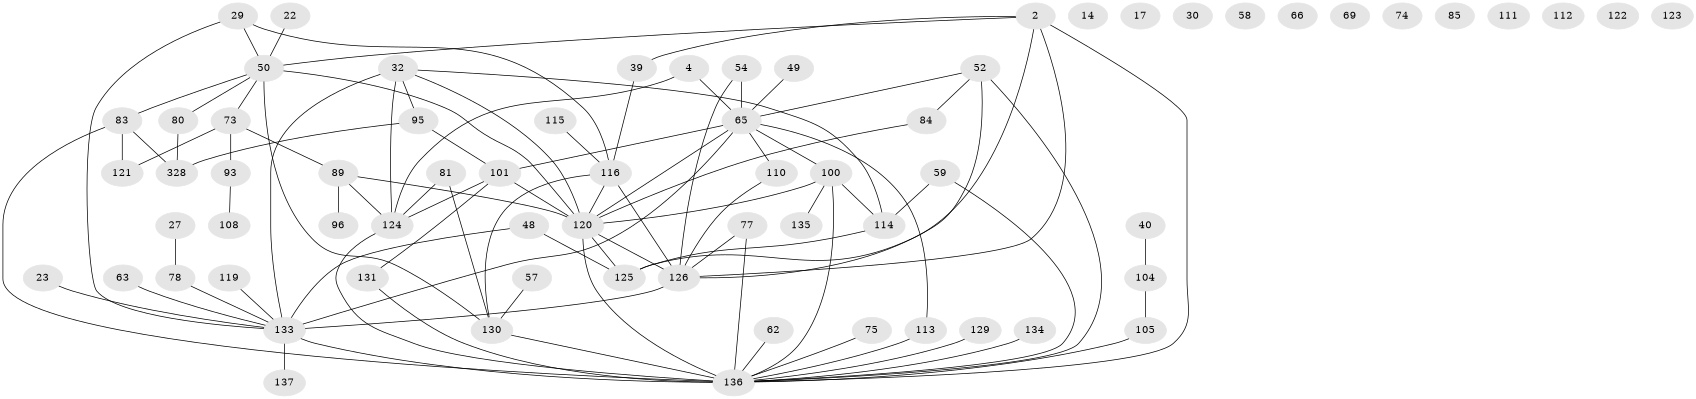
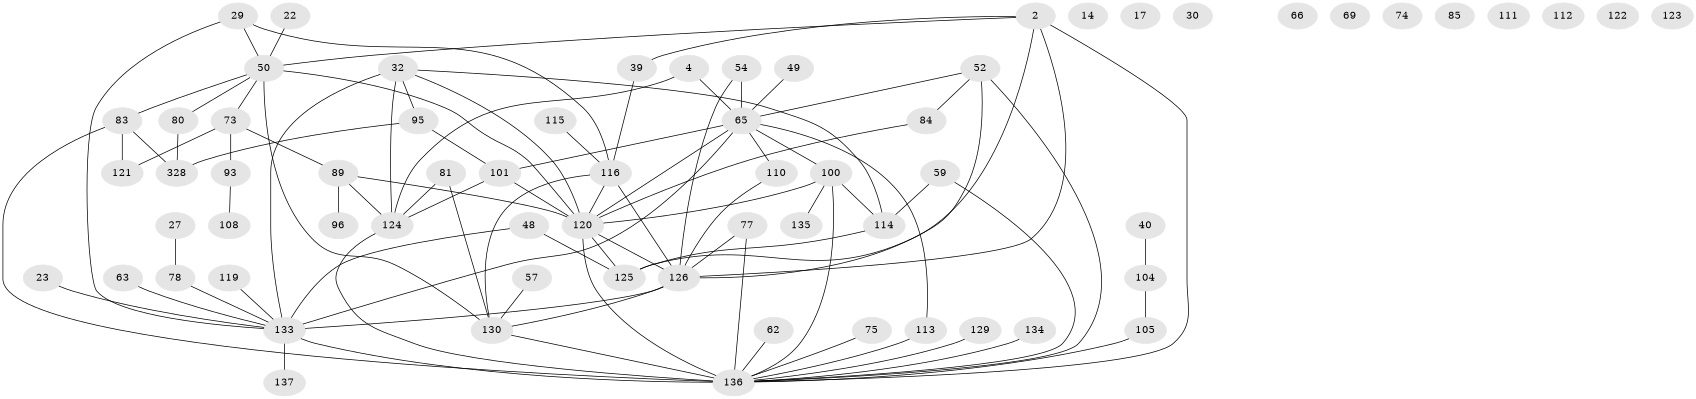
node "58": removed
node "131": removed
edge "126" -- "130": added
